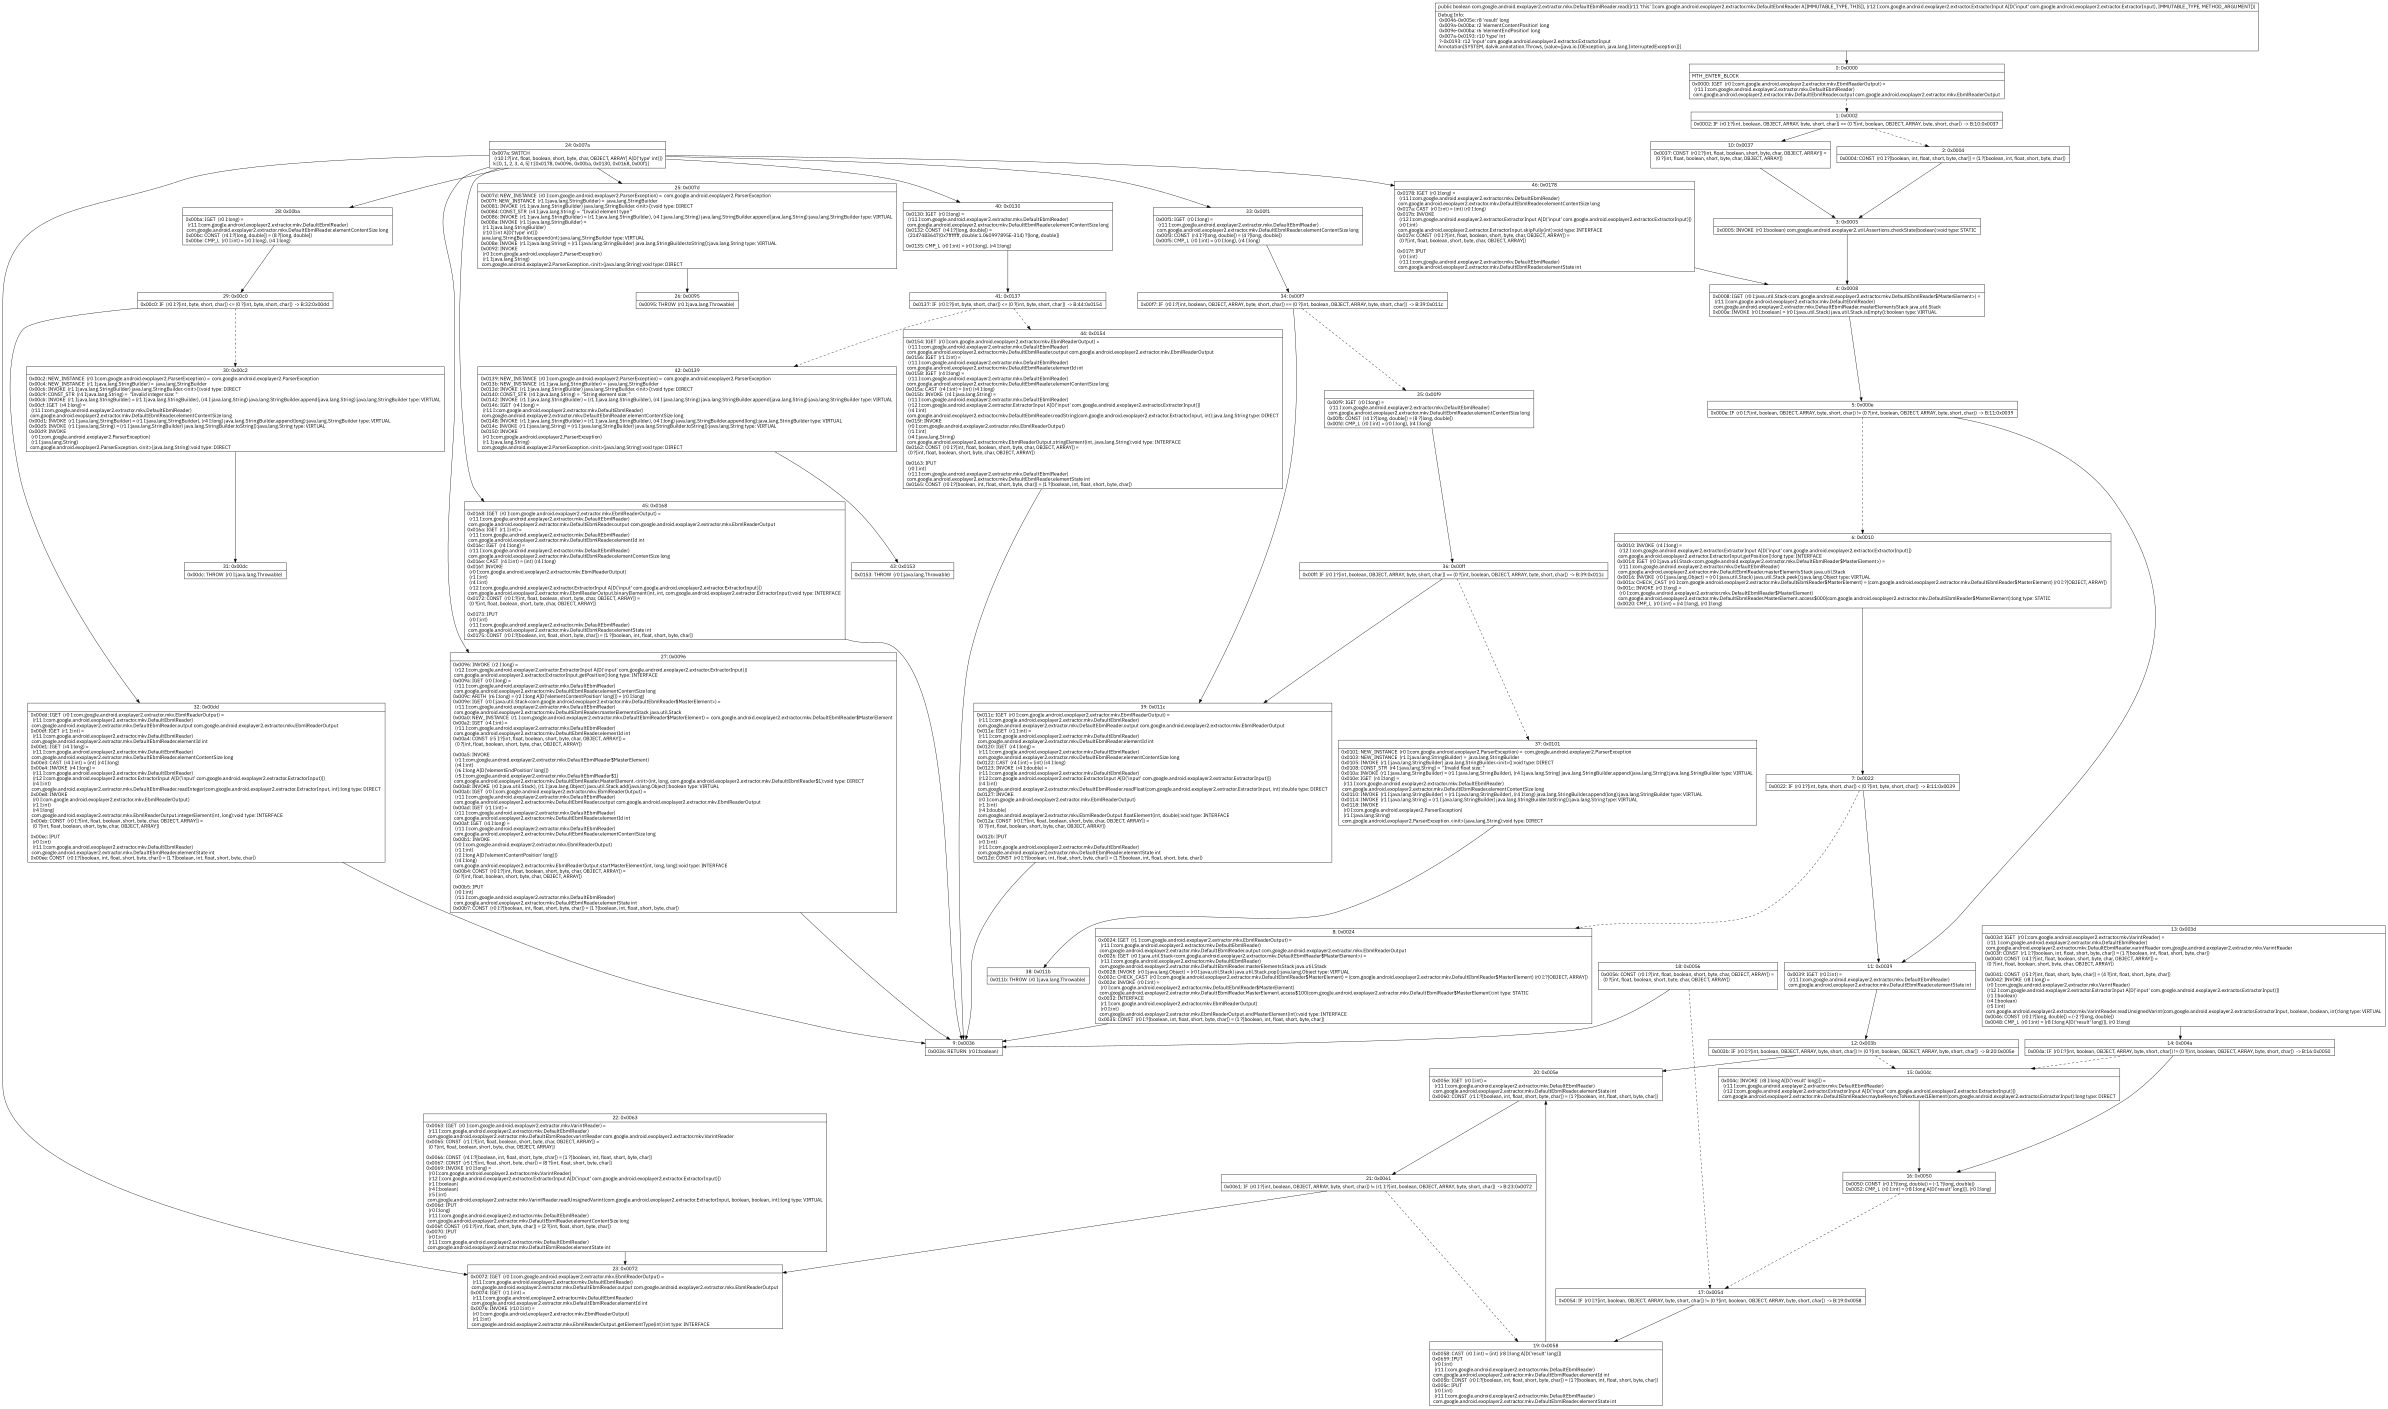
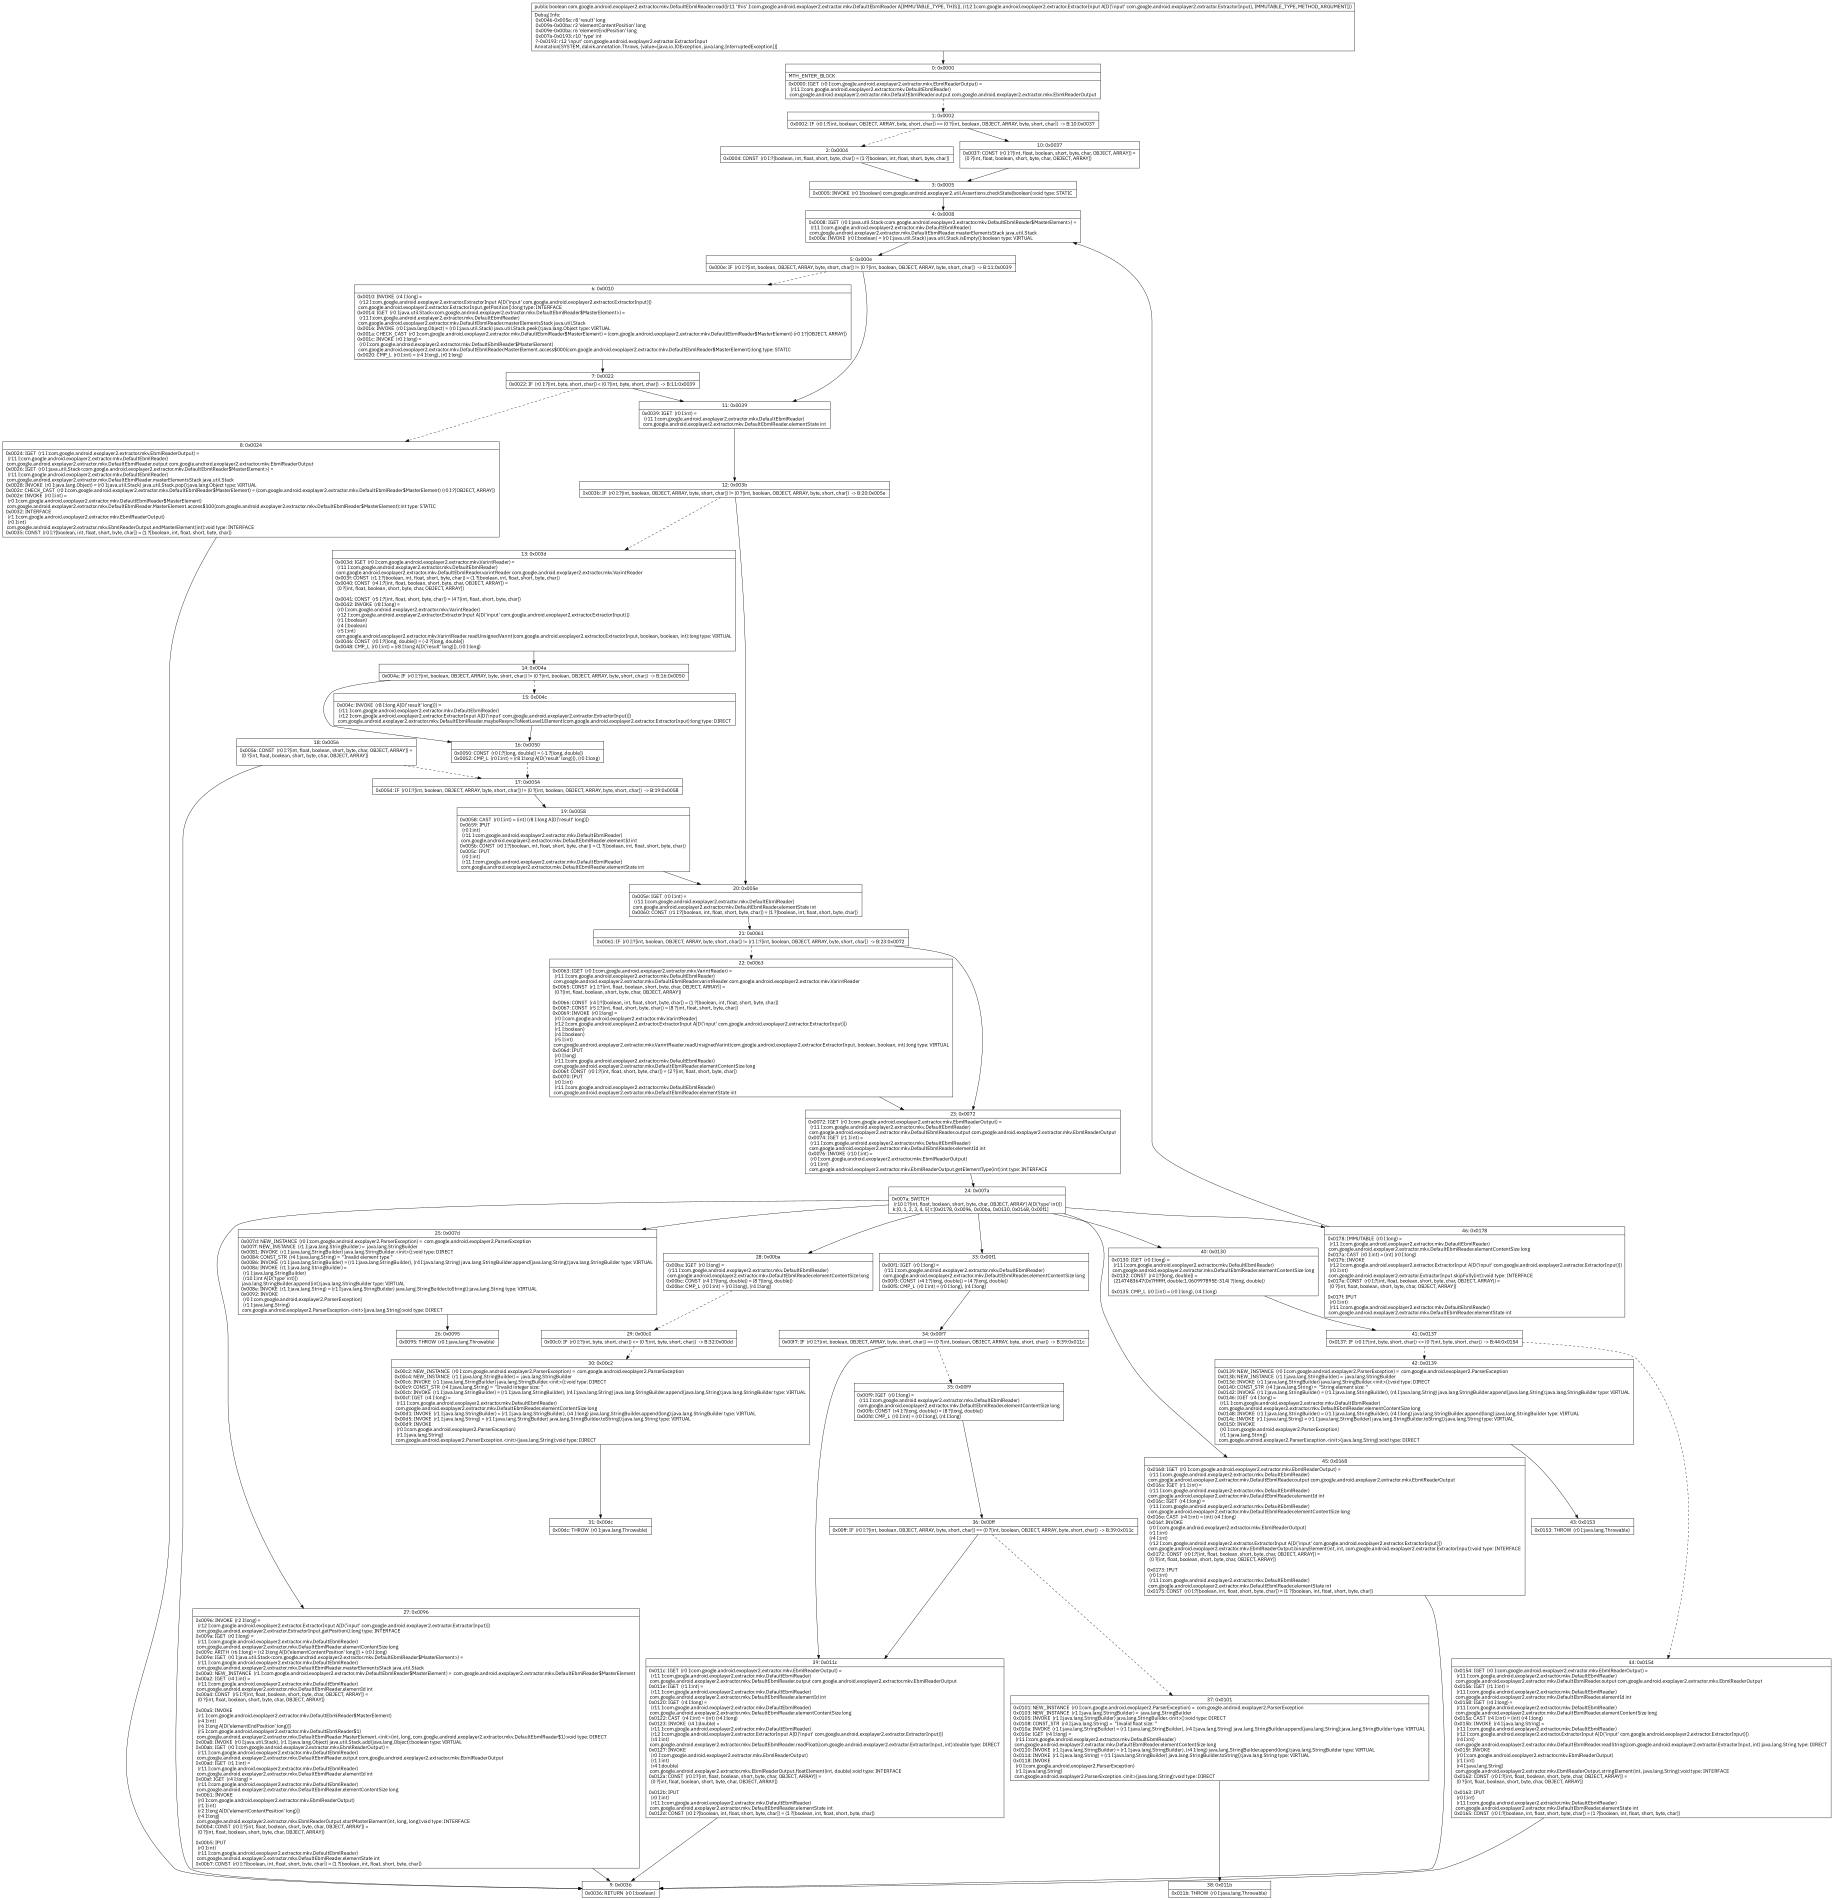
node "46: 0x0178": text "0x0178: IGET  (r0 I:long) =" -> "0x0178: IMMUTABLE  (r0 I:long) ="
edge "28: 0x00ba" -> "29: 0x00c0": style solid -> dashed
edge "24: 0x007a" -> "23: 0x0072": reversed
node "32: 0x00dd": removed
edge "12: 0x003b" -> "15: 0x004c": now "12: 0x003b" -> "13: 0x003d"
edge "21: 0x0061" -> "19: 0x0058": now "21: 0x0061" -> "22: 0x0063"
